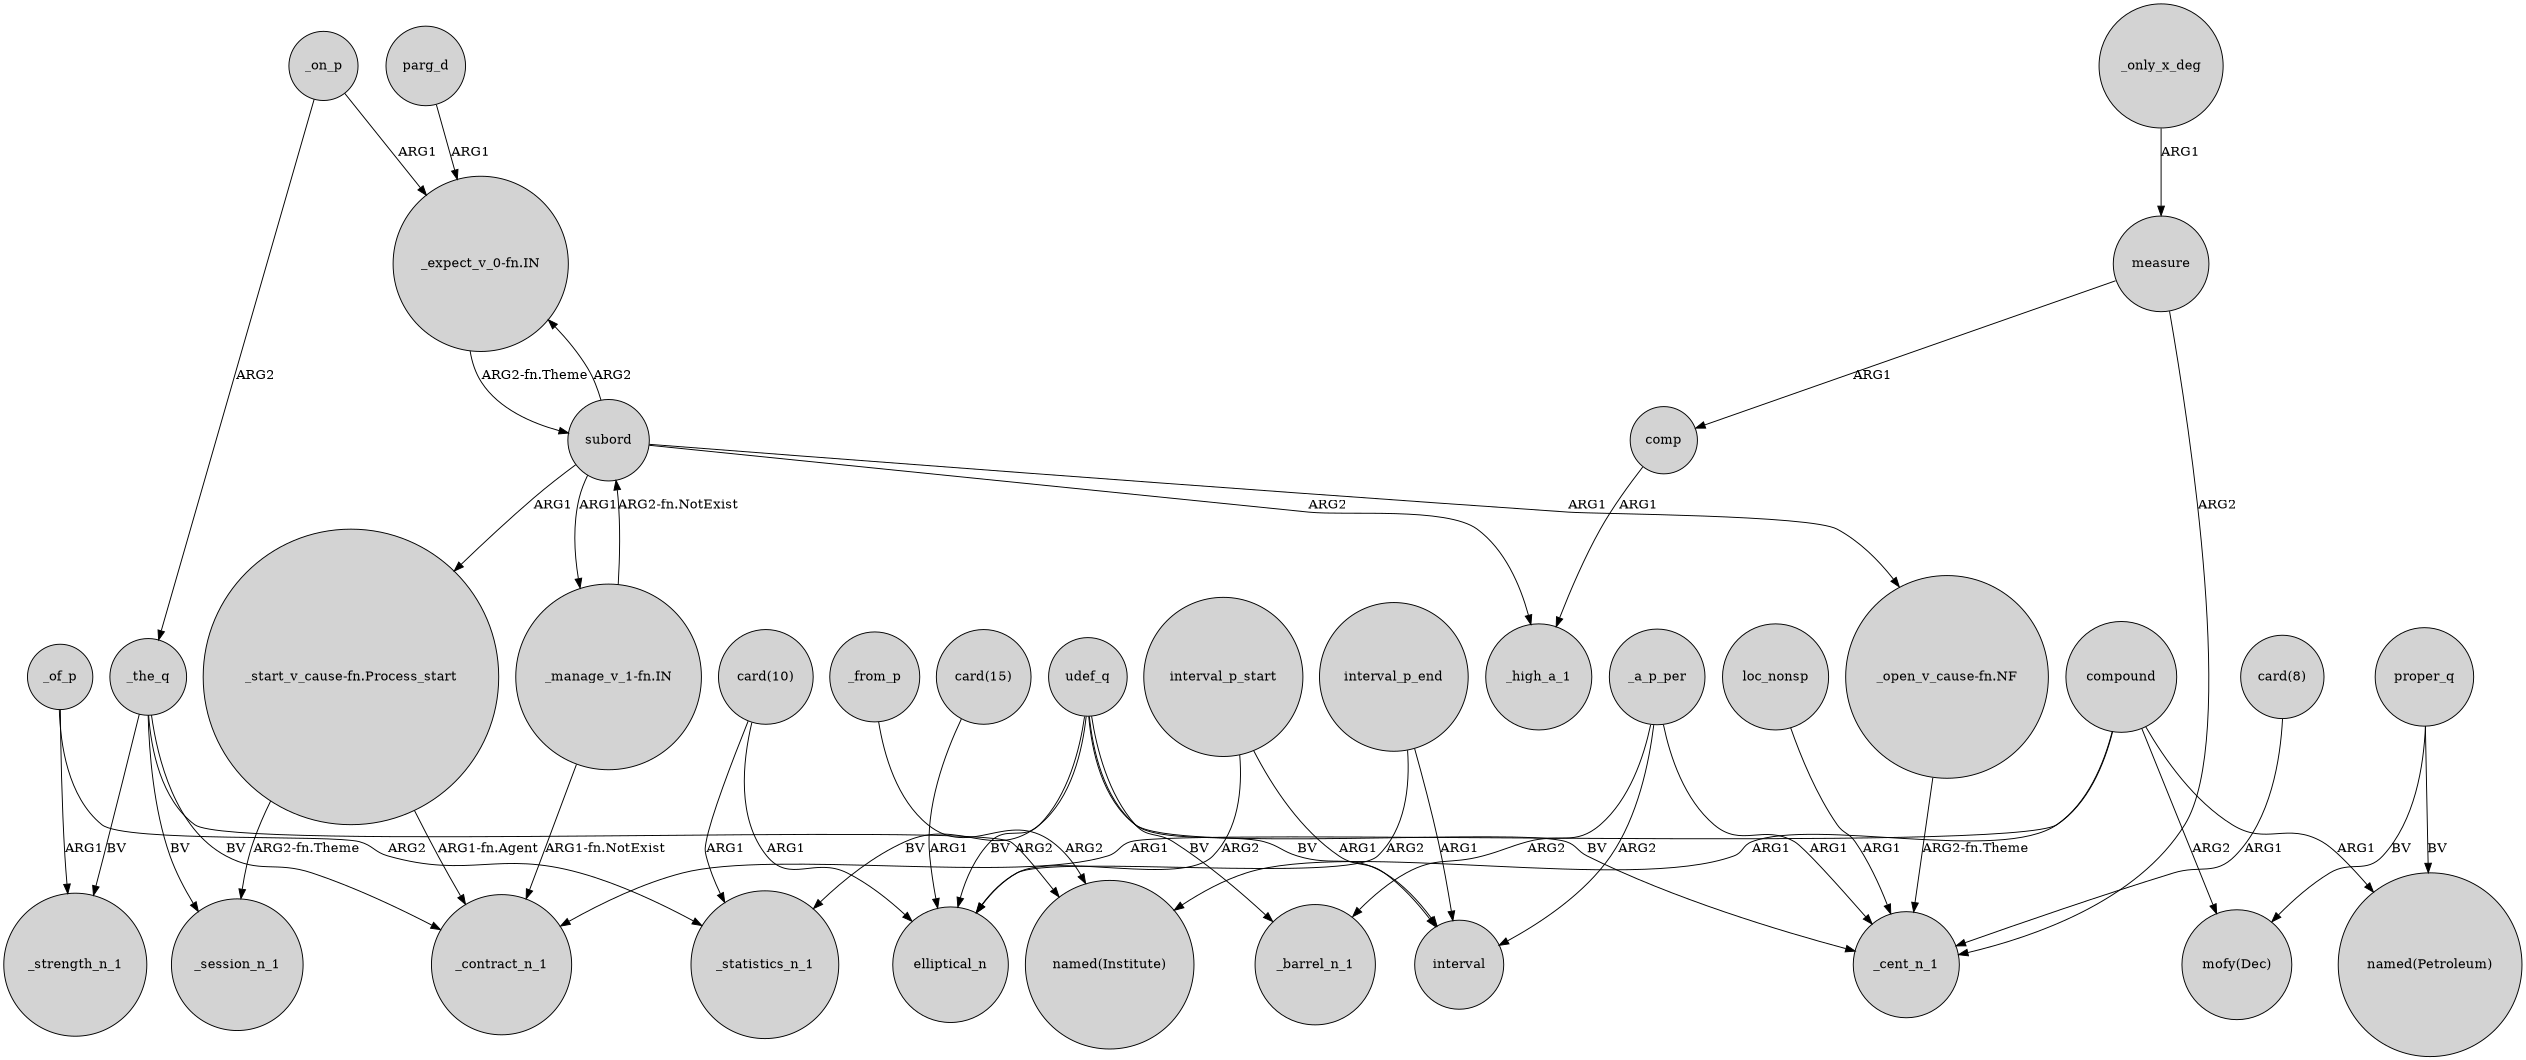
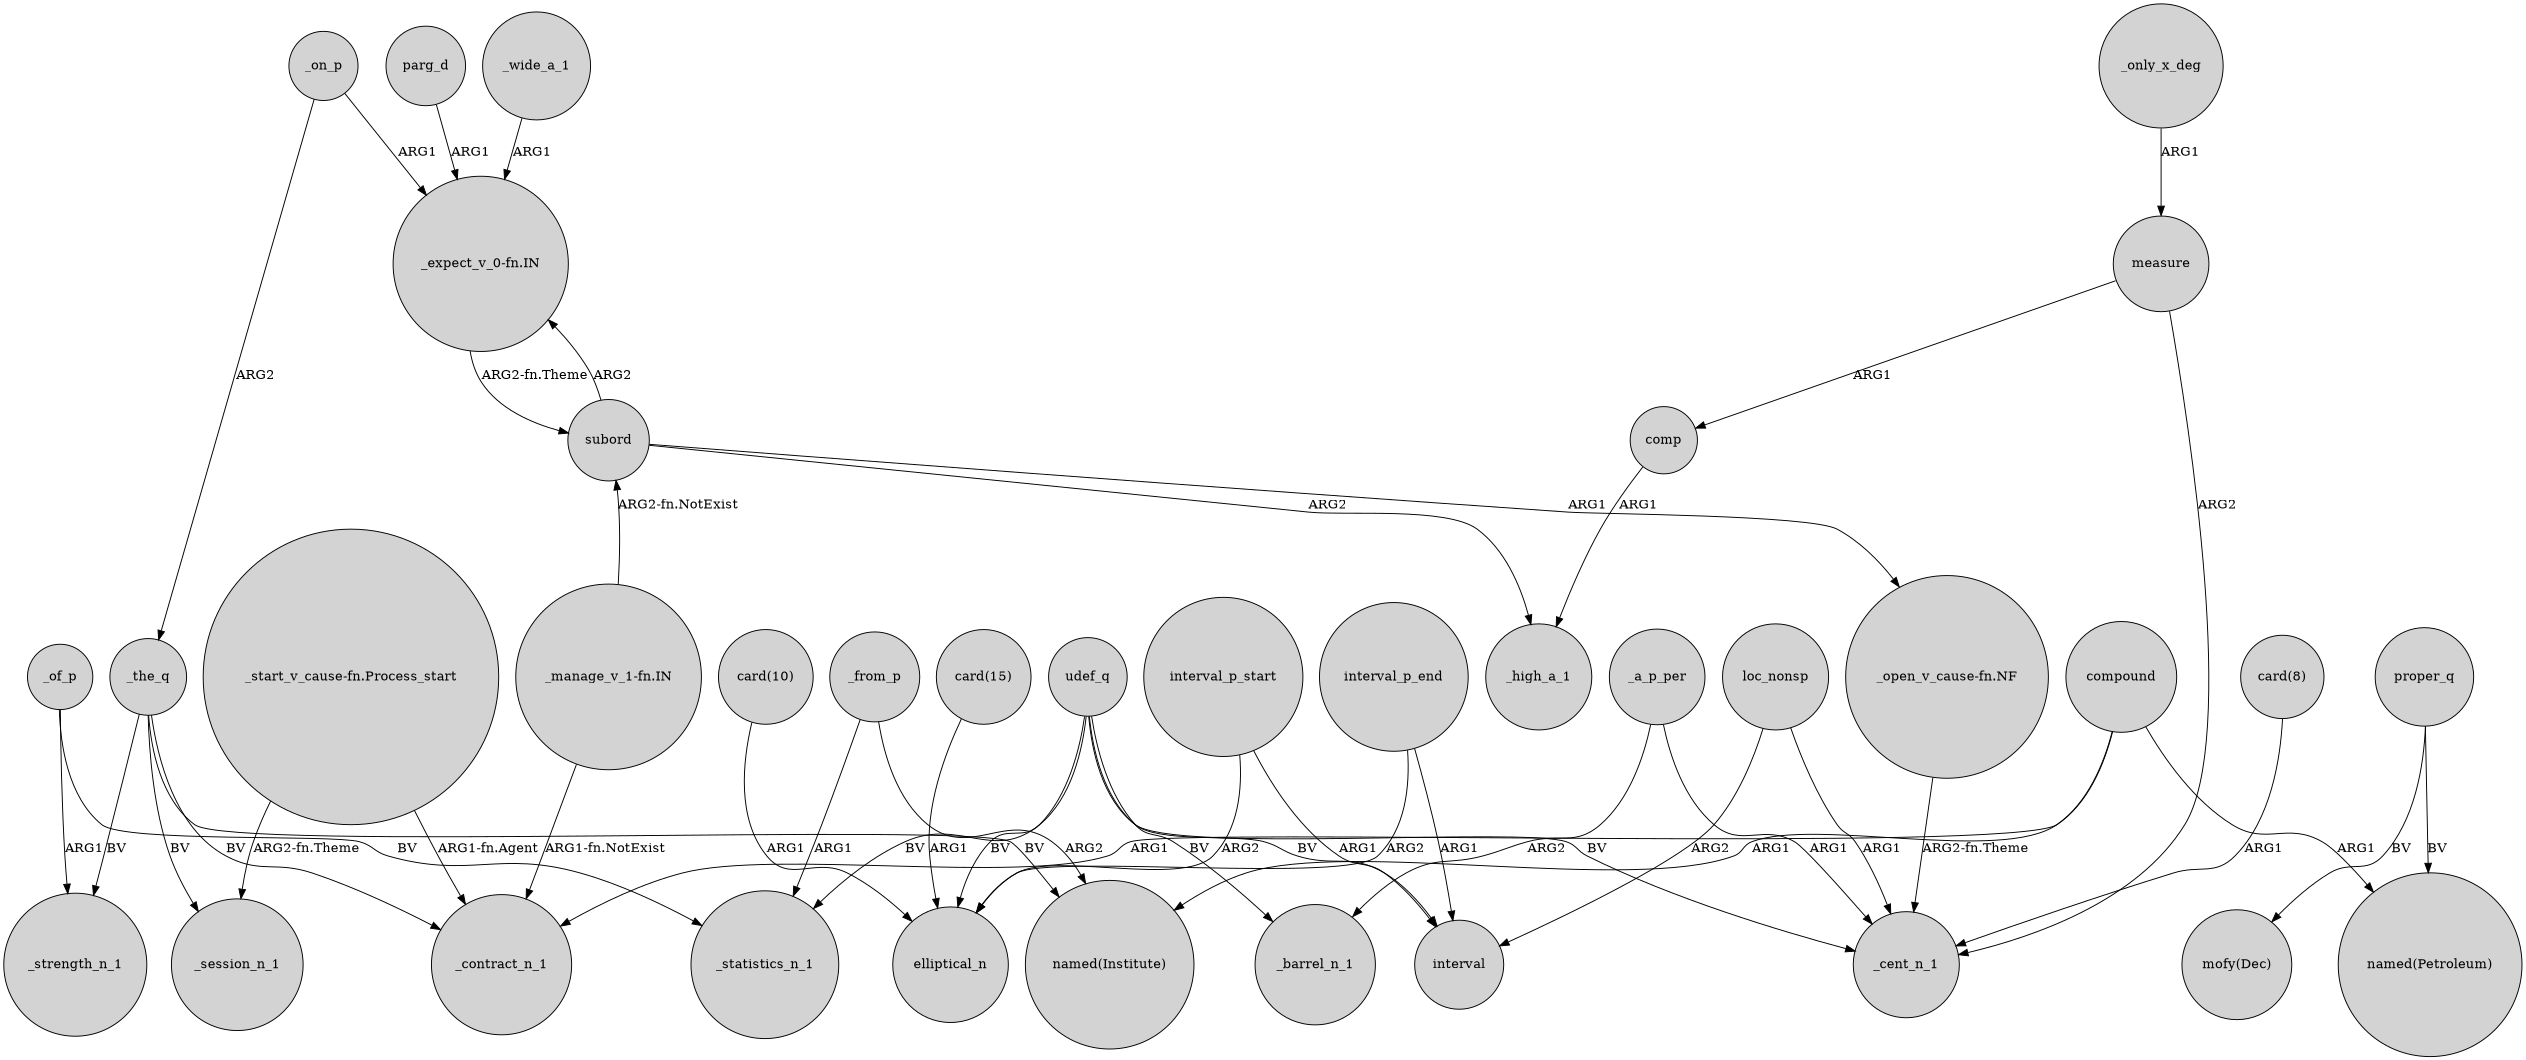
node "_wide_a_1": added
edge "subord" -> "_start_v_cause-fn.Process_start": removed, label "ARG1"
edge "subord" -> "_manage_v_1-fn.IN": removed, label "ARG1"
edge "card(10)" -> "_statistics_n_1": now "_from_p" -> "_statistics_n_1"
edge "compound" -> "mofy(Dec)": removed, label "ARG2"
edge "_of_p" -> "_statistics_n_1": label "ARG2" -> "BV"
edge "_the_q" -> "named(Institute)": label "ARG2" -> "BV"
edge "_a_p_per" -> "interval": now "loc_nonsp" -> "interval"
